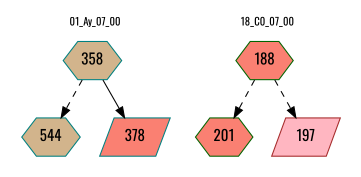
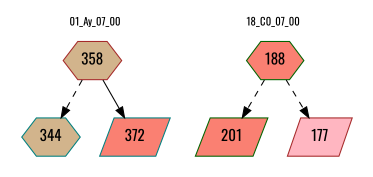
node "358": color teal -> brown
node "544": label "544" -> "344"
node "378": label "378" -> "372"
node "201": shape hexagon -> parallelogram
node "197": label "197" -> "177"
